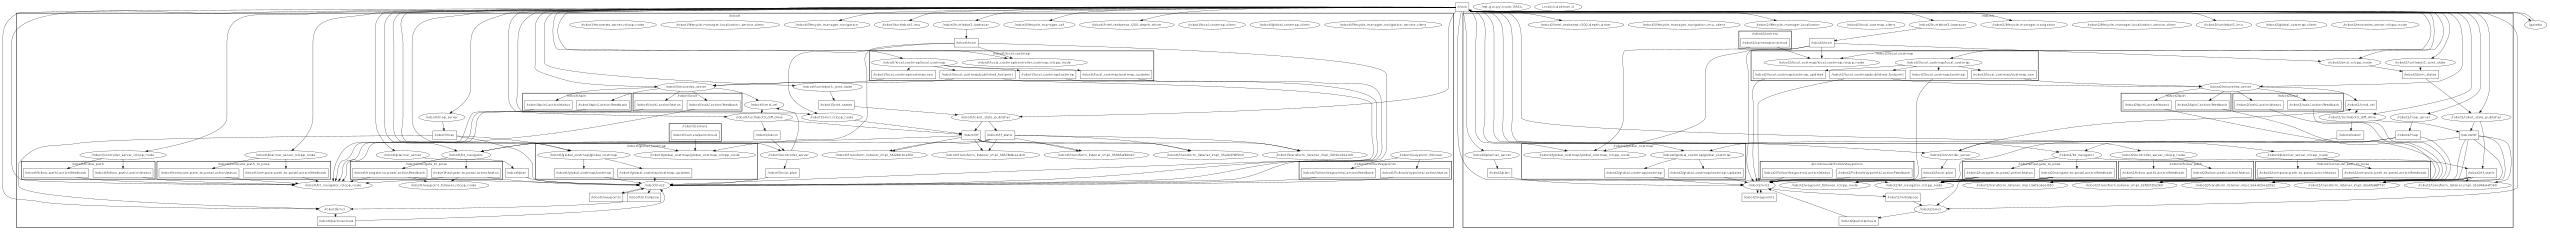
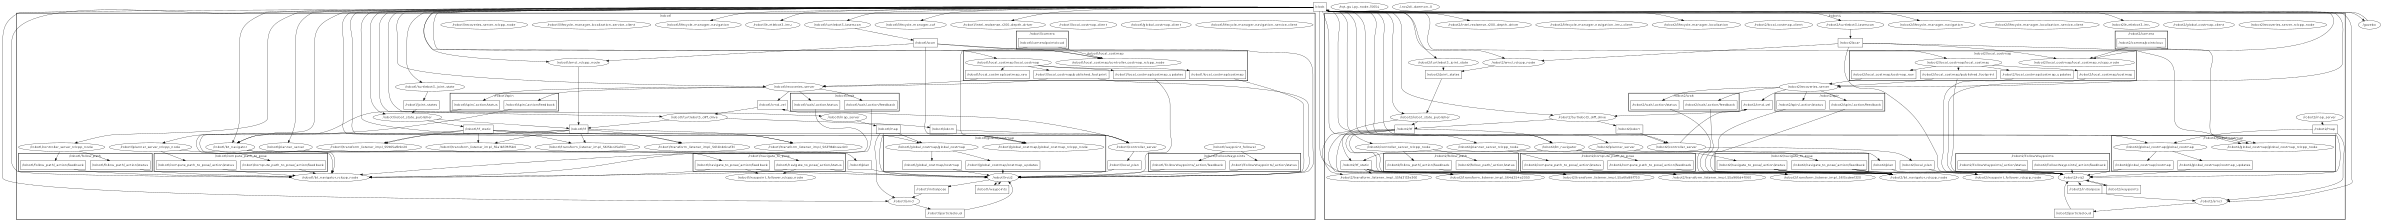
edge "/clock" -> "/robot2/map_server": removed
edge "/robot1/camera/pointcloud" -> "/robot1/local_costmap/controller_costmap_rclcpp_node": added
node "/robot1/cmd_vel": shape ellipse -> box
cluster "/pointcloud2/FollowWaypoints": label "/pointcloud2/FollowWaypoints" -> "/robot2/FollowWaypoints"
